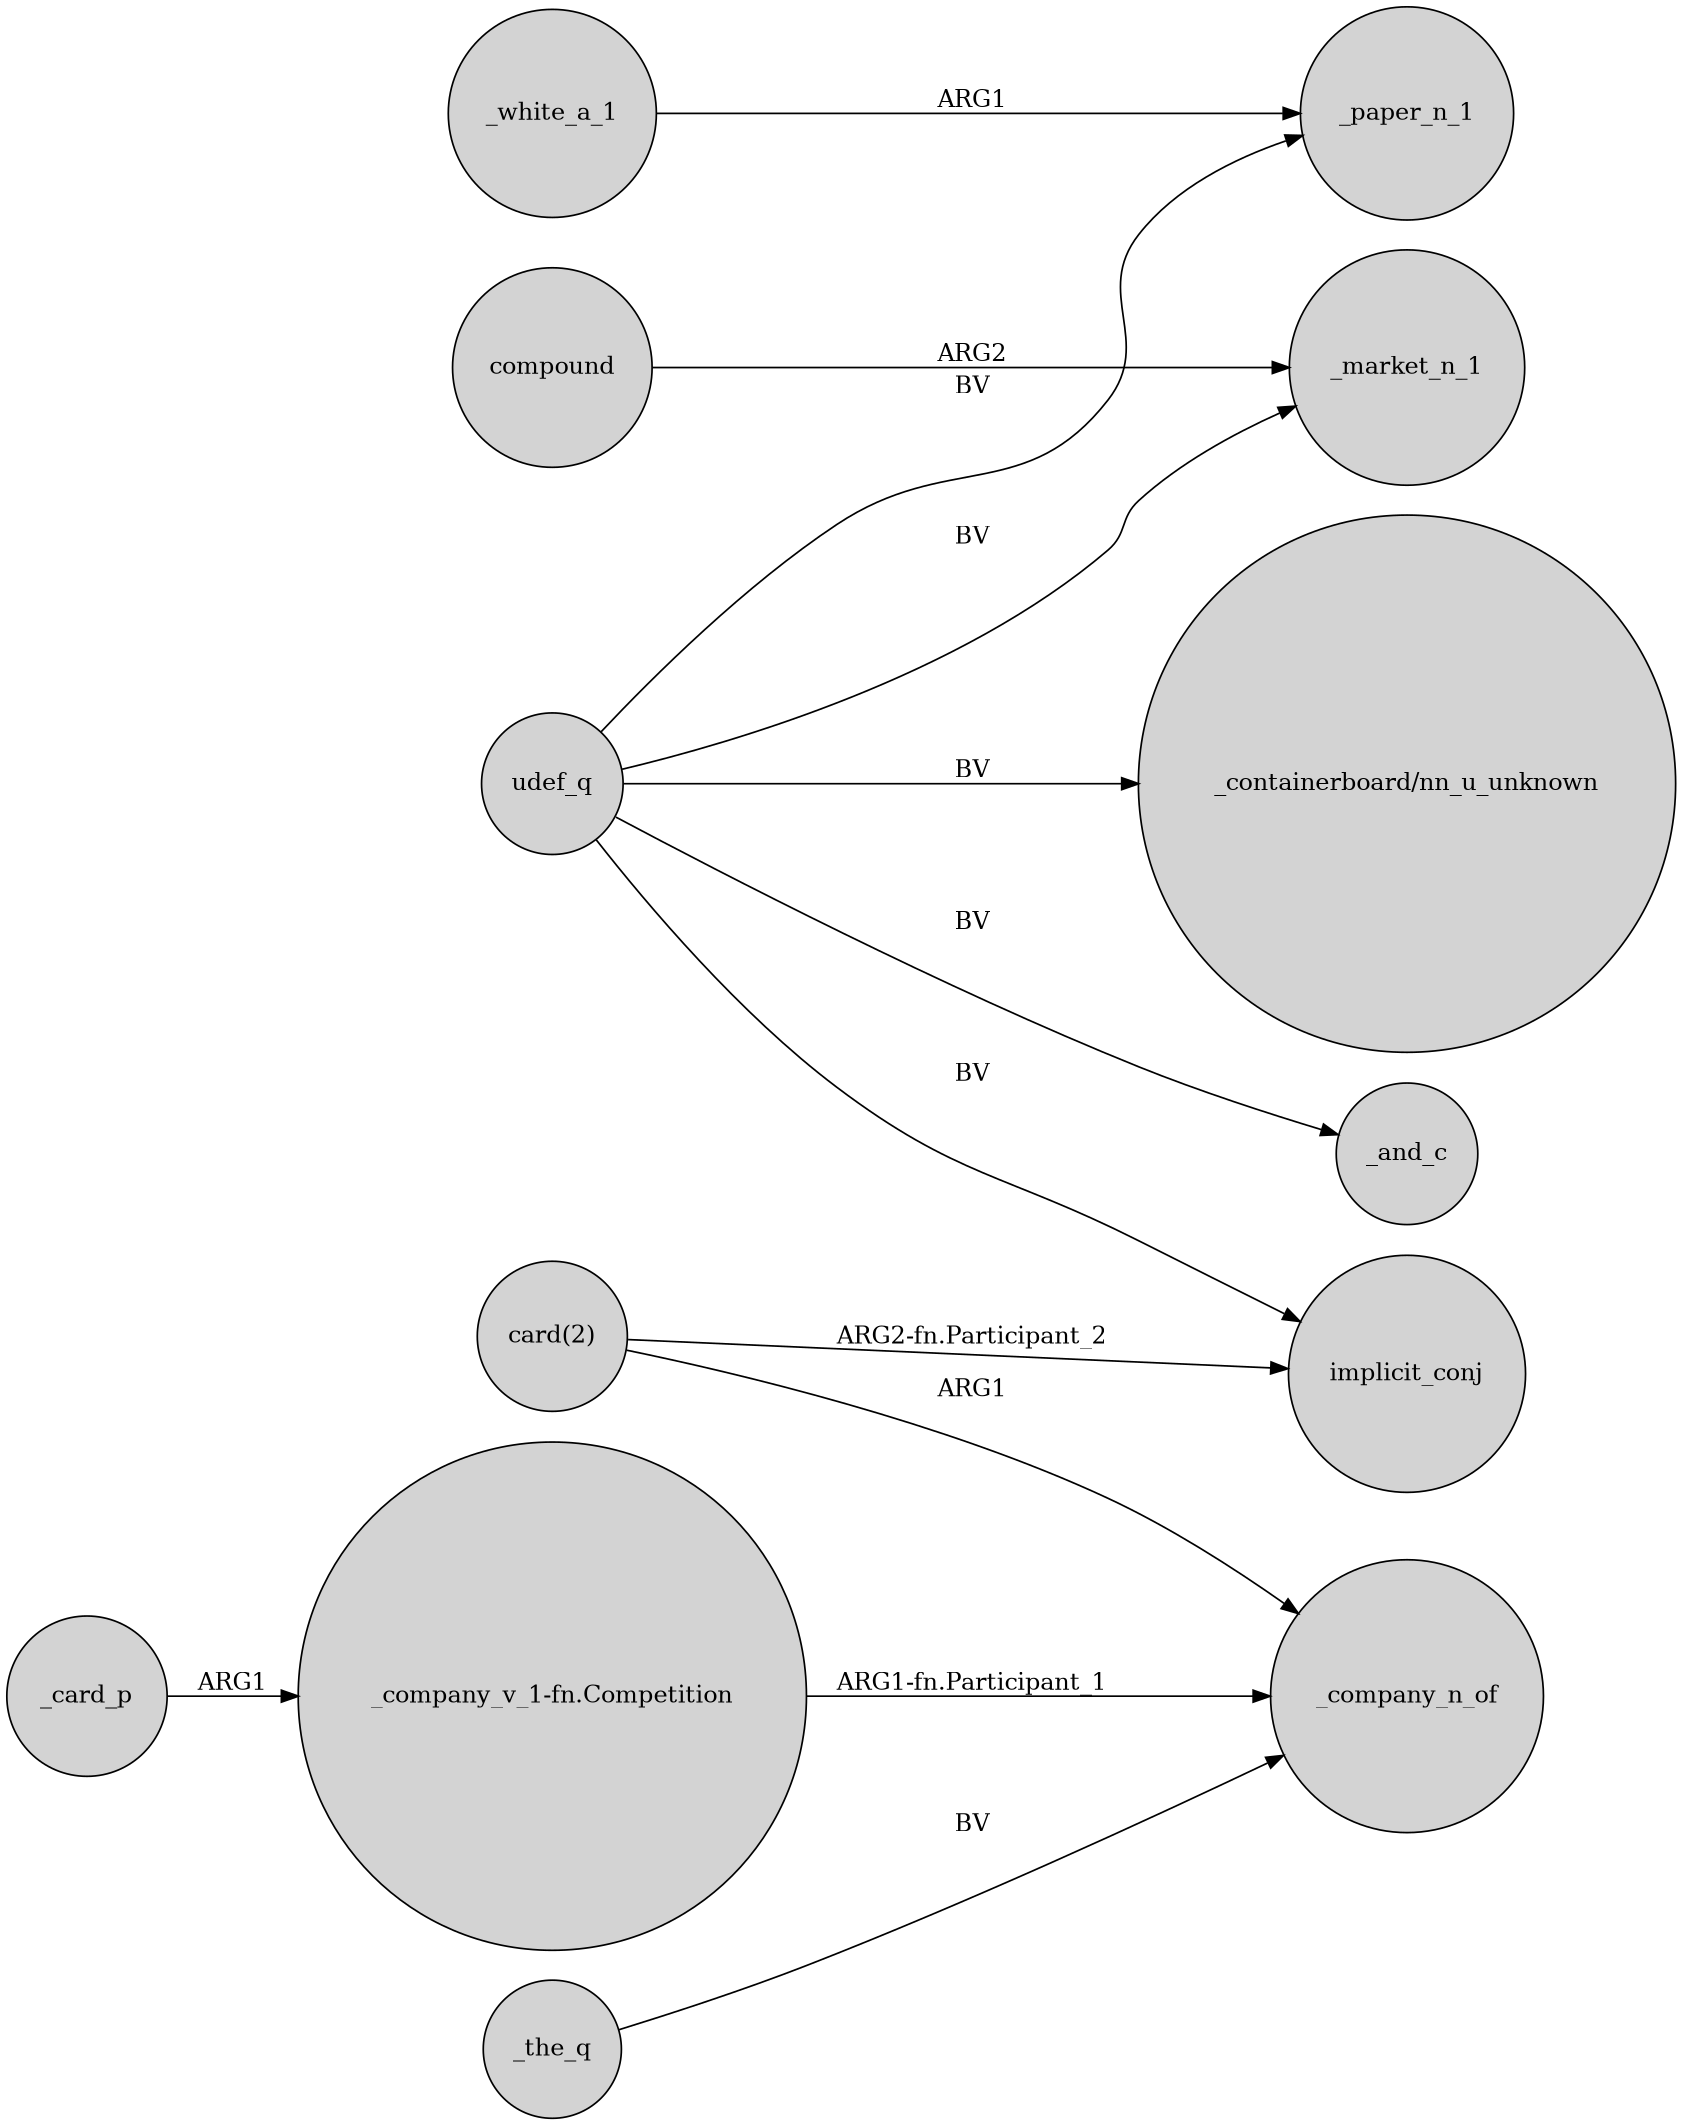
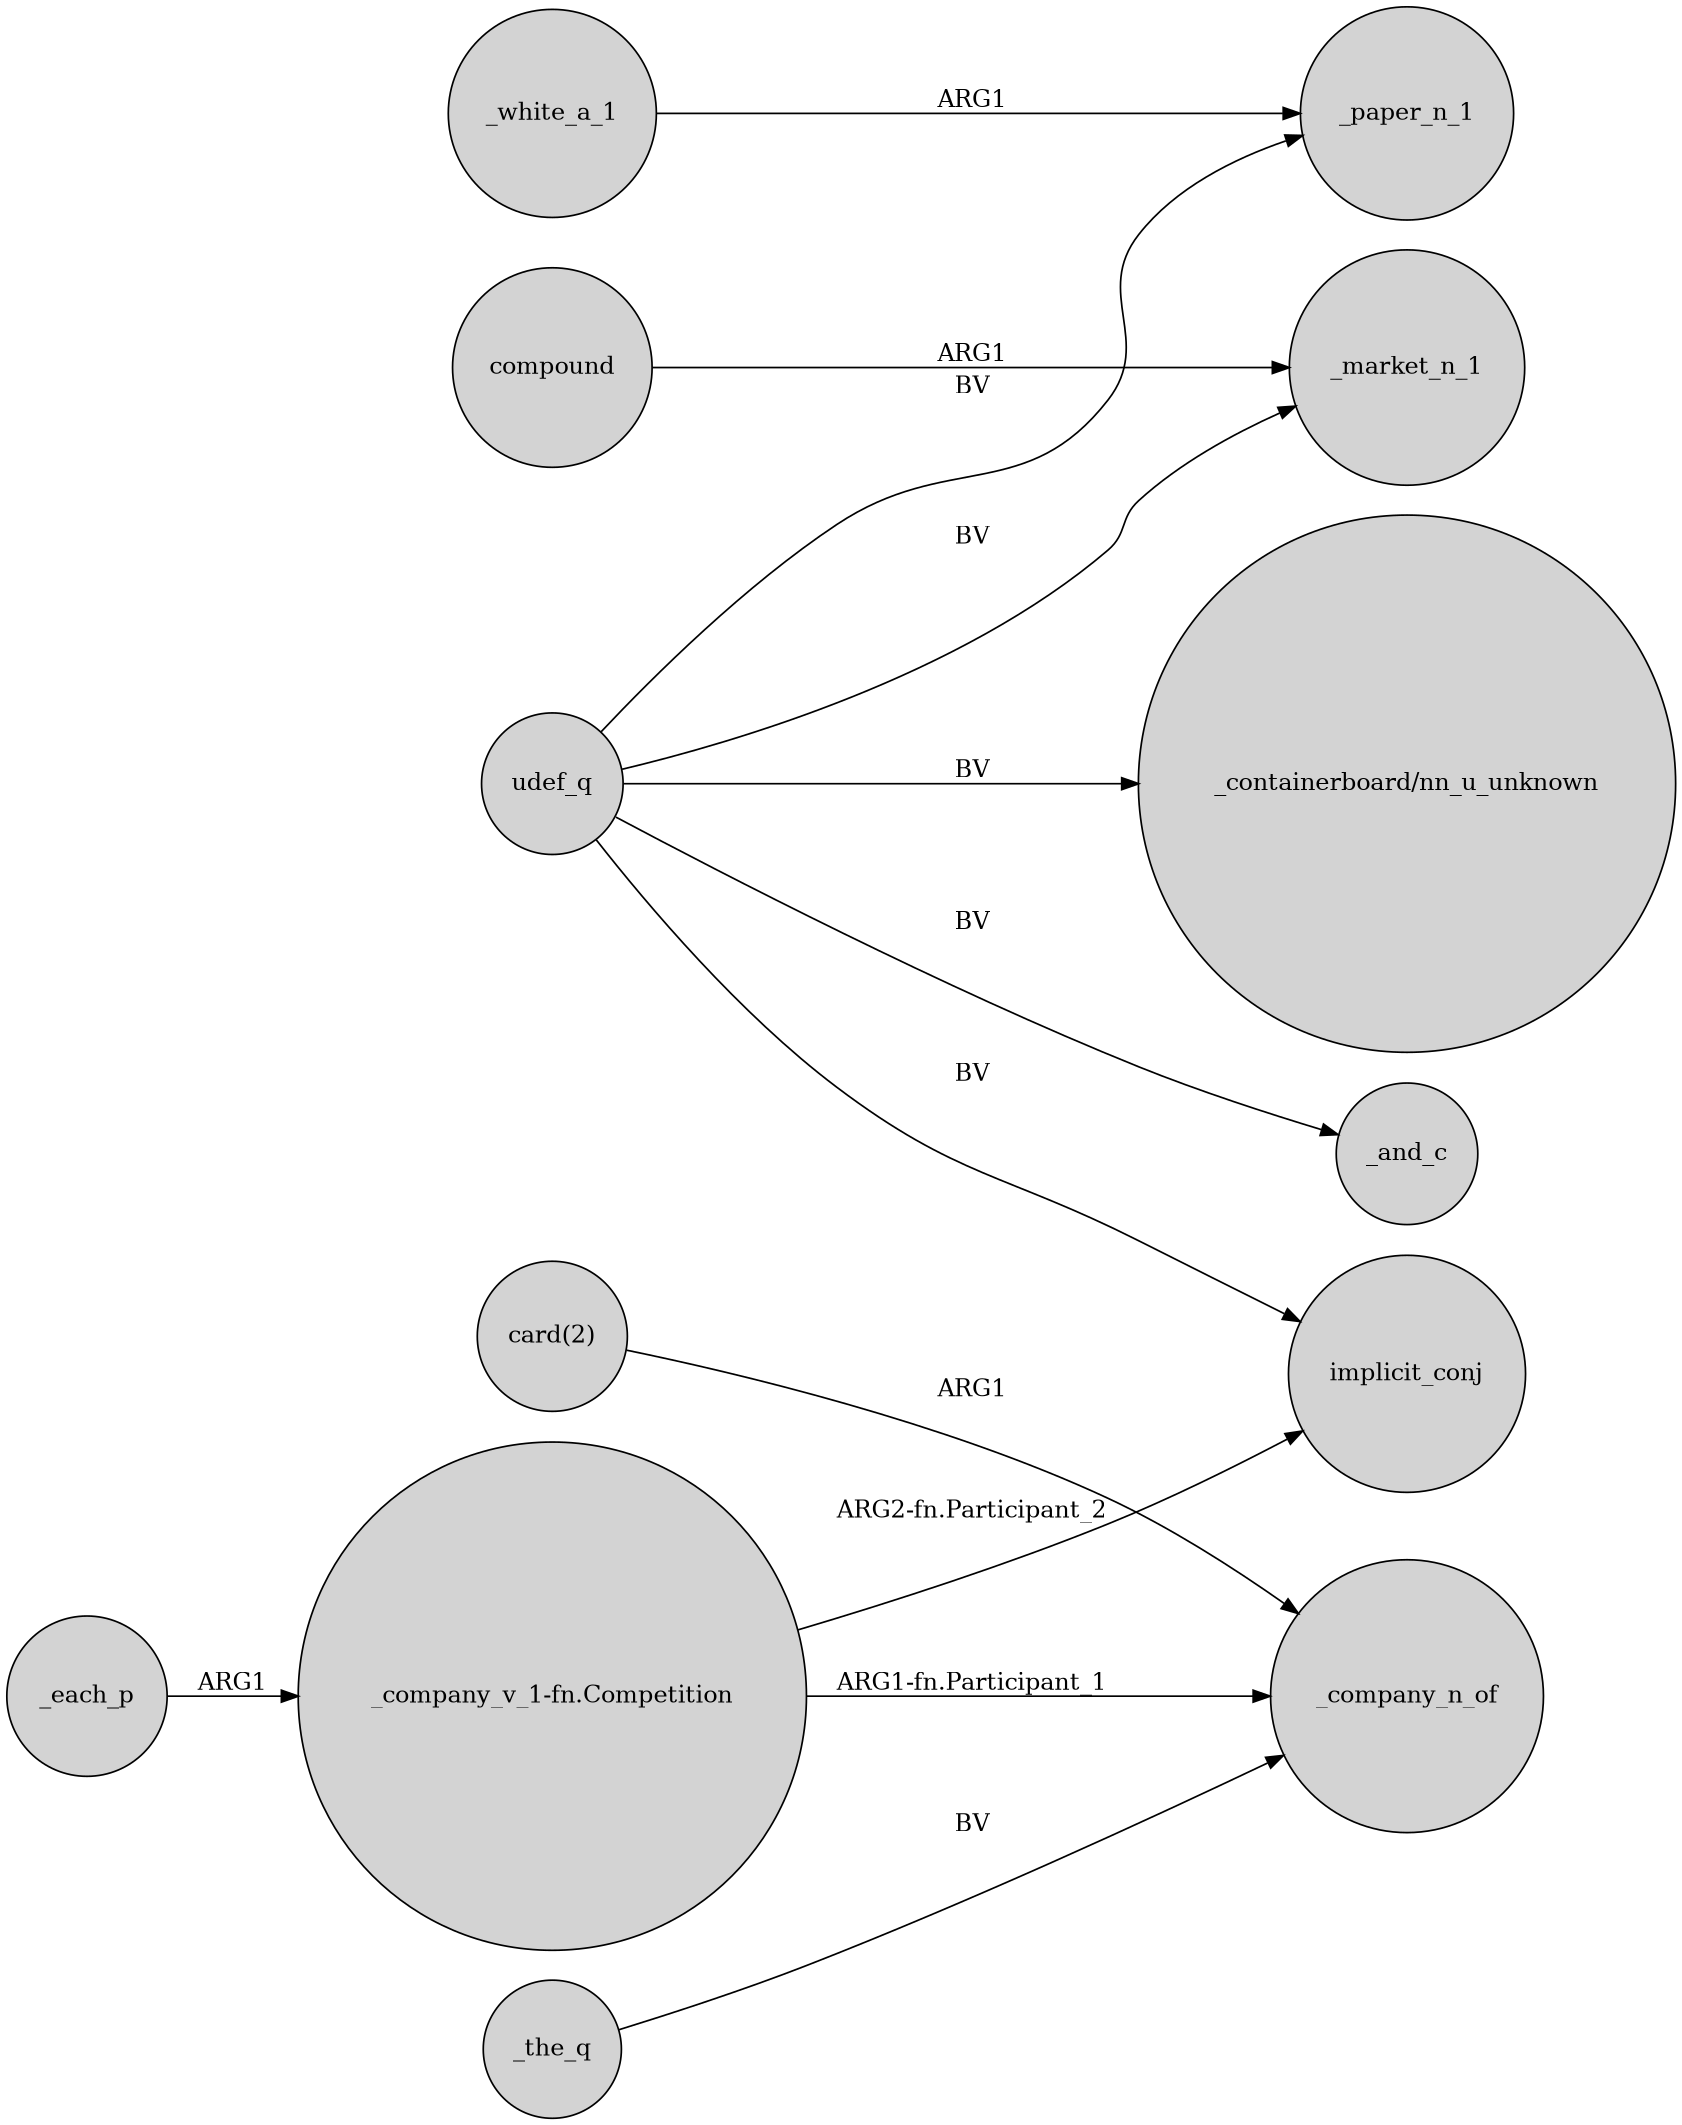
edge "compound" -> "_market_n_1": label "ARG2" -> "ARG1"
edge "card(2)" -> "implicit_conj": now "_company_v_1-fn.Competition" -> "implicit_conj"
node "_card_p": label "_card_p" -> "_each_p"
